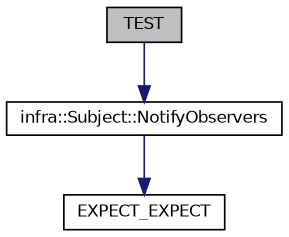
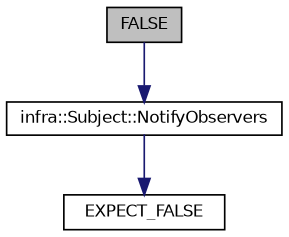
node "TEST": label "TEST" -> "FALSE"
node "EXPECT_EXPECT": label "EXPECT_EXPECT" -> "EXPECT_FALSE"
